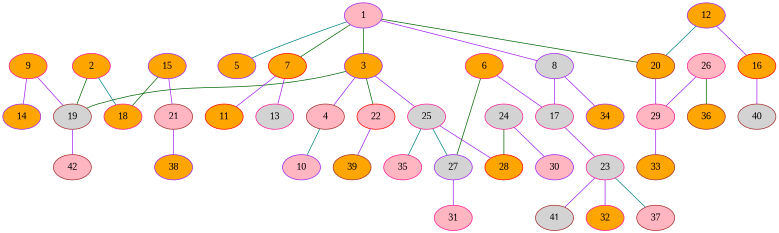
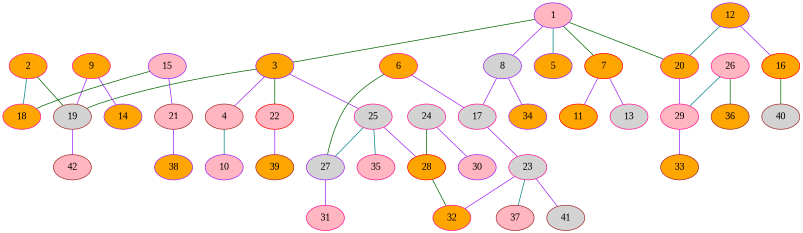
node "15": fillcolor orange -> lightpink
node "20": color brown -> deeppink
edge "26" -- "29": color purple -> teal
edge "16" -- "40": color purple -> darkgreen
edge "28" -- "32": added
